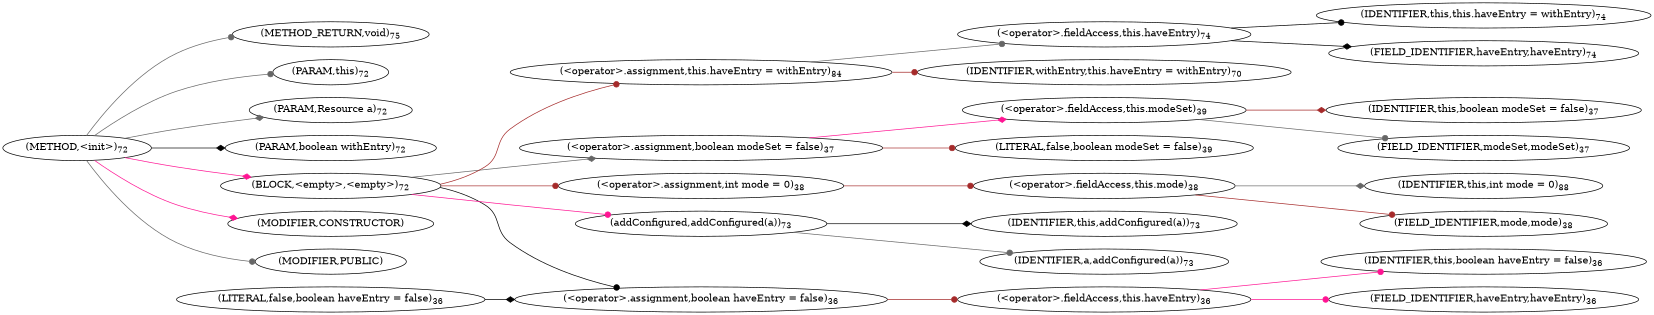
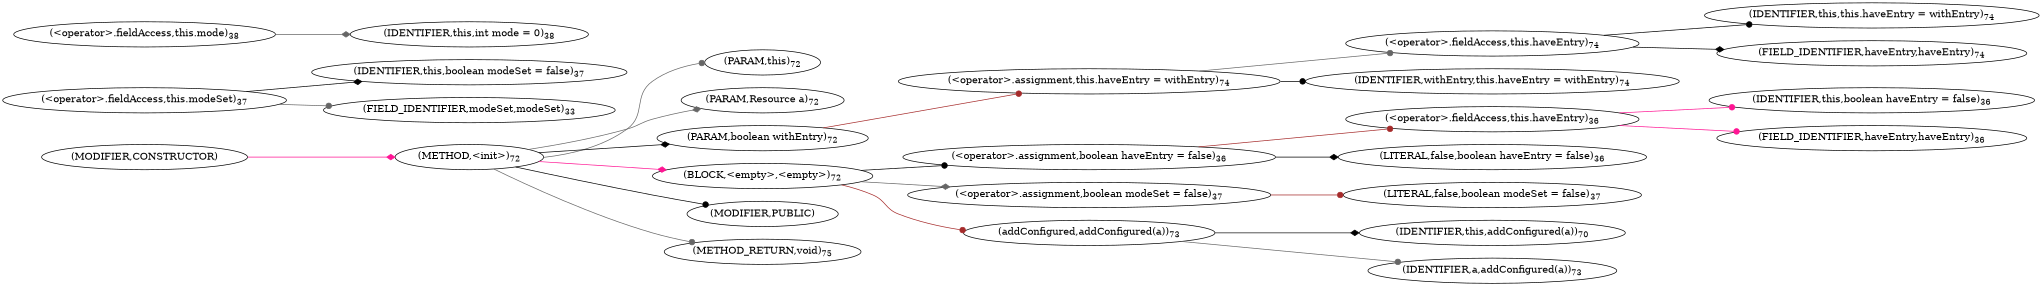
node "(<operator>.assignment,this.haveEntry = withEntry)": text "84" -> "74"
node "(IDENTIFIER,withEntry,this.haveEntry = withEntry)": text "70" -> "74"
edge "(<operator>.assignment,this.haveEntry = withEntry)" -> "(IDENTIFIER,withEntry,this.haveEntry = withEntry)": color brown -> black
node "(<operator>.fieldAccess,this.modeSet)": text "39" -> "37"
edge "(<operator>.fieldAccess,this.modeSet)" -> "(IDENTIFIER,this,boolean modeSet = false)": color brown -> black
edge "(BLOCK,<empty>,<empty>)" -> "(<operator>.assignment,this.haveEntry = withEntry)": now "(PARAM,boolean withEntry)" -> "(<operator>.assignment,this.haveEntry = withEntry)"
edge "(<operator>.assignment,boolean modeSet = false)" -> "(<operator>.fieldAccess,this.modeSet)": removed
node "(LITERAL,false,boolean modeSet = false)": text "39" -> "37"
node "(FIELD_IDENTIFIER,modeSet,modeSet)": text "37" -> "33"
node "(IDENTIFIER,this,int mode = 0)": text "88" -> "38"
node "(<operator>.assignment,int mode = 0)": removed
edge "(METHOD,<init>)" -> "(MODIFIER,CONSTRUCTOR)": reversed
edge "(BLOCK,<empty>,<empty>)" -> "(addConfigured,addConfigured(a))": color deeppink -> brown
node "(IDENTIFIER,this,addConfigured(a))": text "73" -> "70"
node "(FIELD_IDENTIFIER,mode,mode)": removed
edge "(METHOD,<init>)" -> "(MODIFIER,PUBLIC)": color gray40 -> black
edge "(LITERAL,false,boolean haveEntry = false)" -> "(<operator>.assignment,boolean haveEntry = false)": reversed
